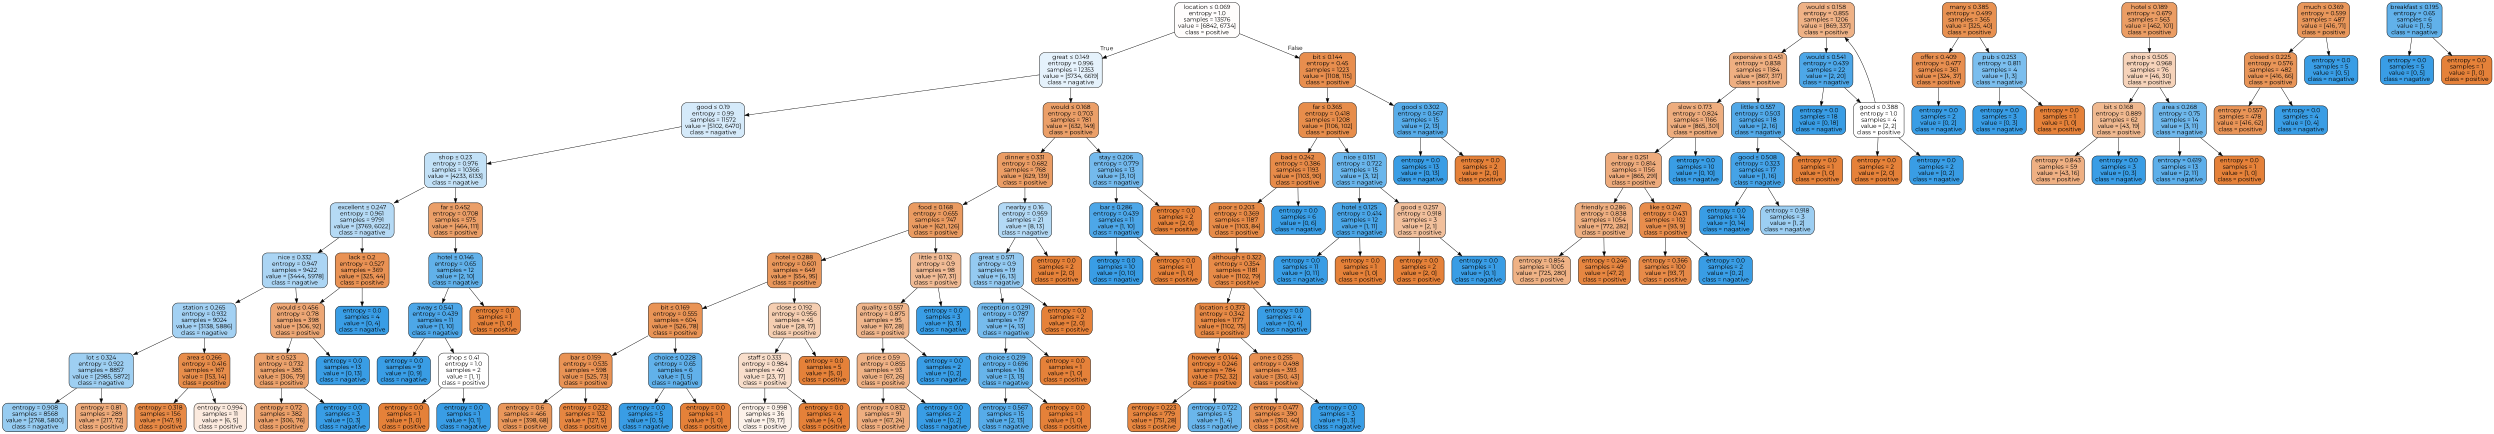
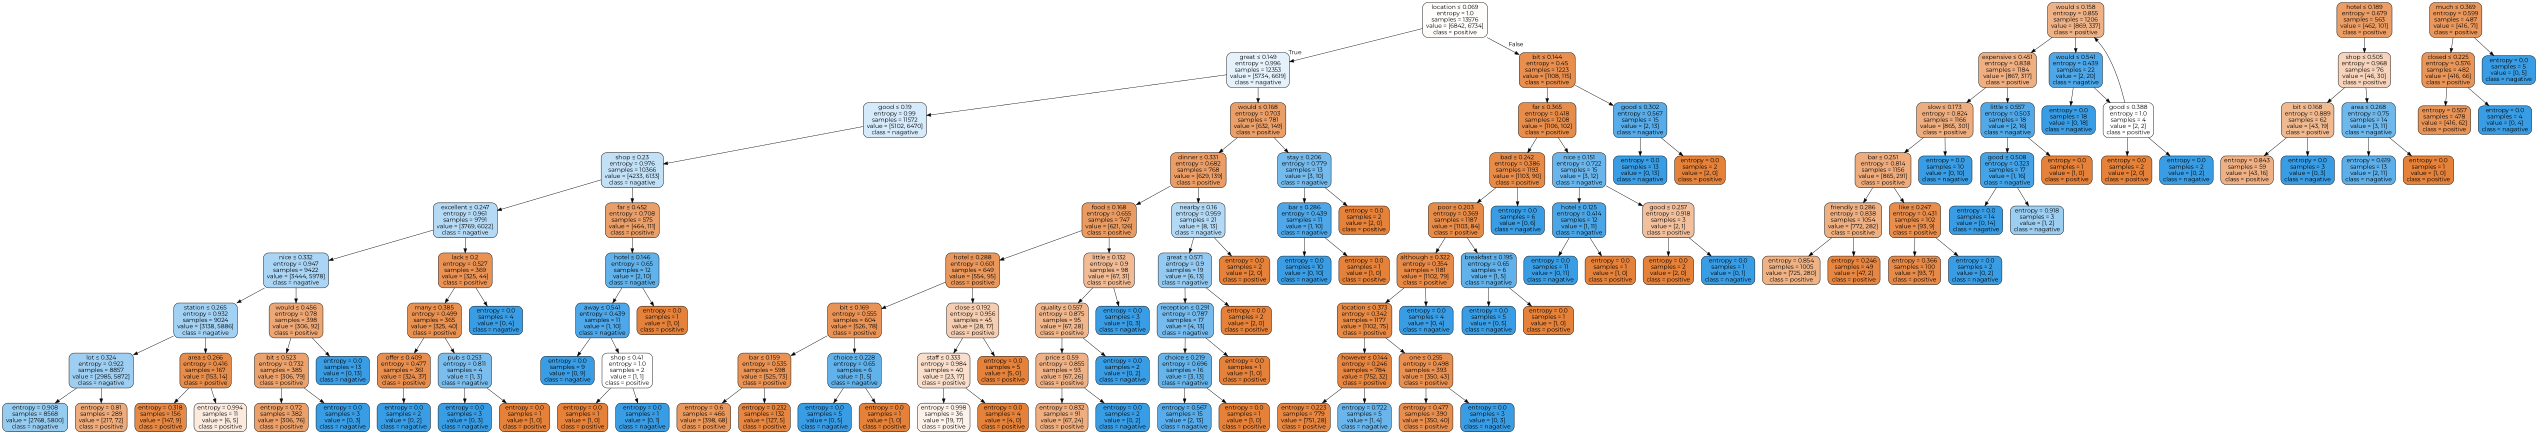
edge "poor ≤ 0.203" -> "breakfast ≤ 0.195": added
edge "lack ≤ 0.2" -> "would ≤ 0.456": now "lack ≤ 0.2" -> "many ≤ 0.385"
